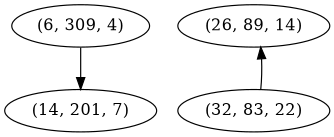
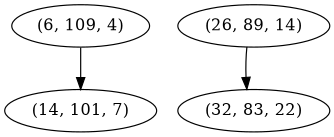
node "(6, 309, 4)": label "(6, 309, 4)" -> "(6, 109, 4)"
edge "(32, 83, 22)" -> "(26, 89, 14)": reversed
node "(14, 201, 7)": label "(14, 201, 7)" -> "(14, 101, 7)"
